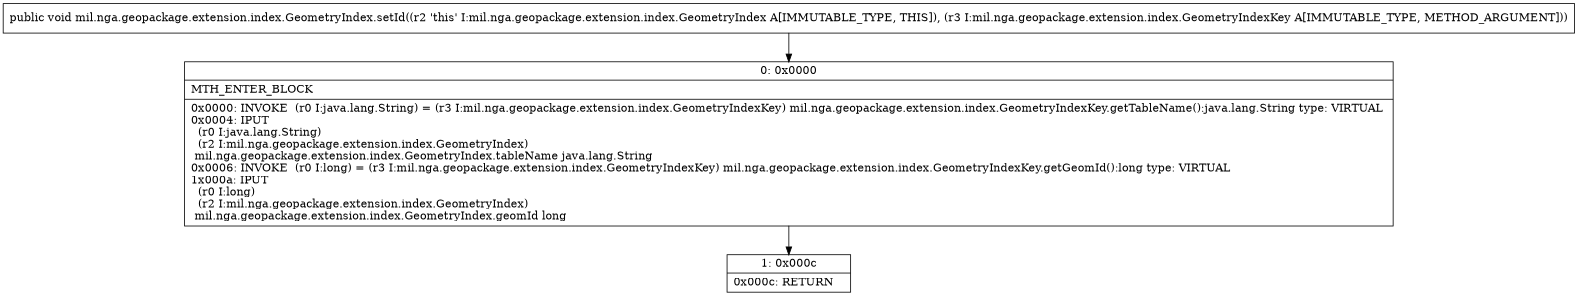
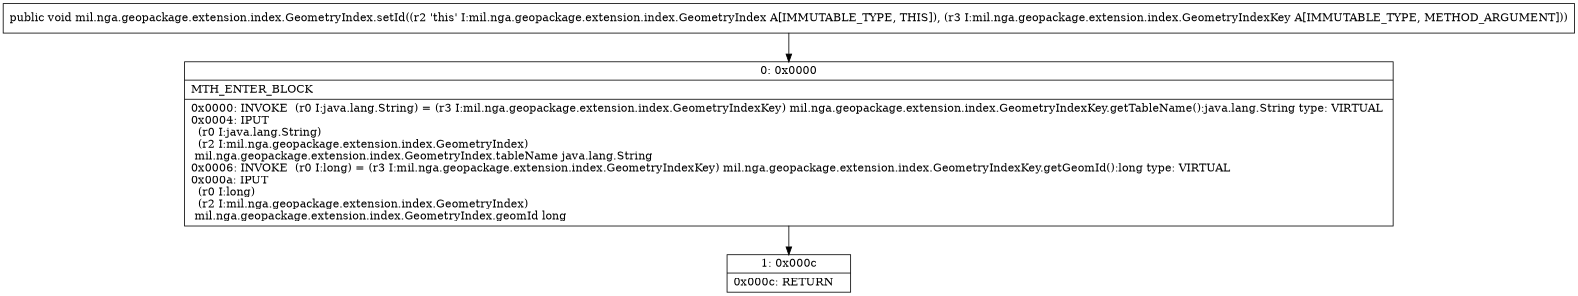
node "0: 0x0000": text "1x000a: IPUT" -> "0x000a: IPUT"
